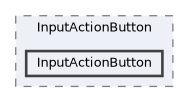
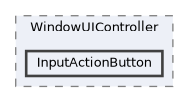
cluster "InputActionButton": label "InputActionButton" -> "WindowUIController"
